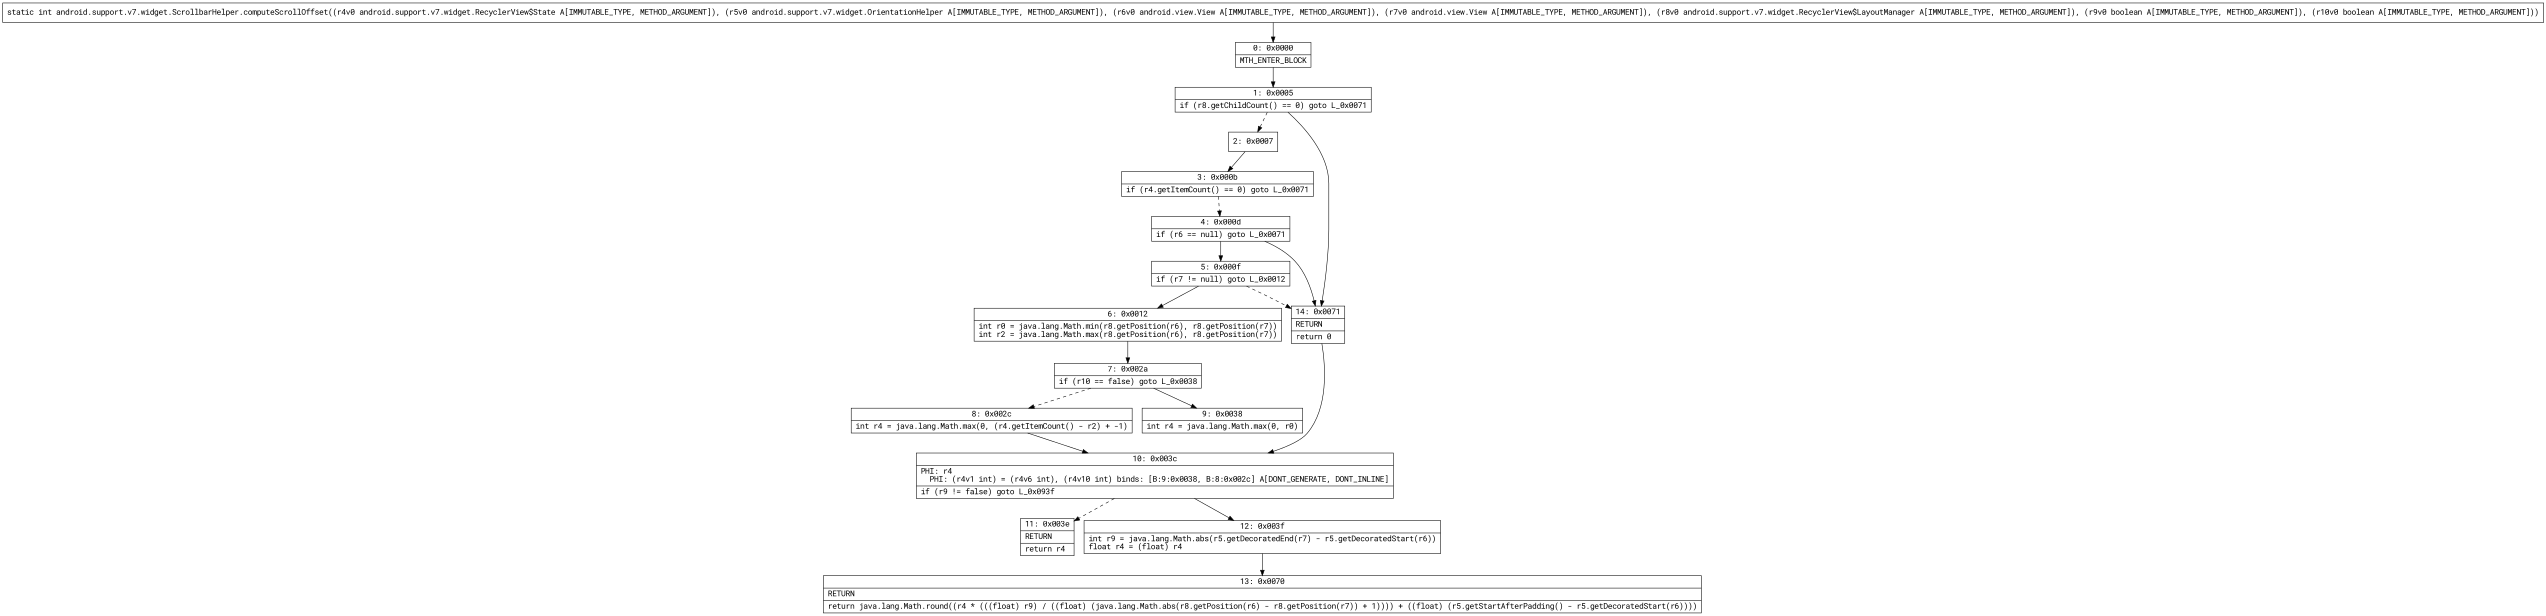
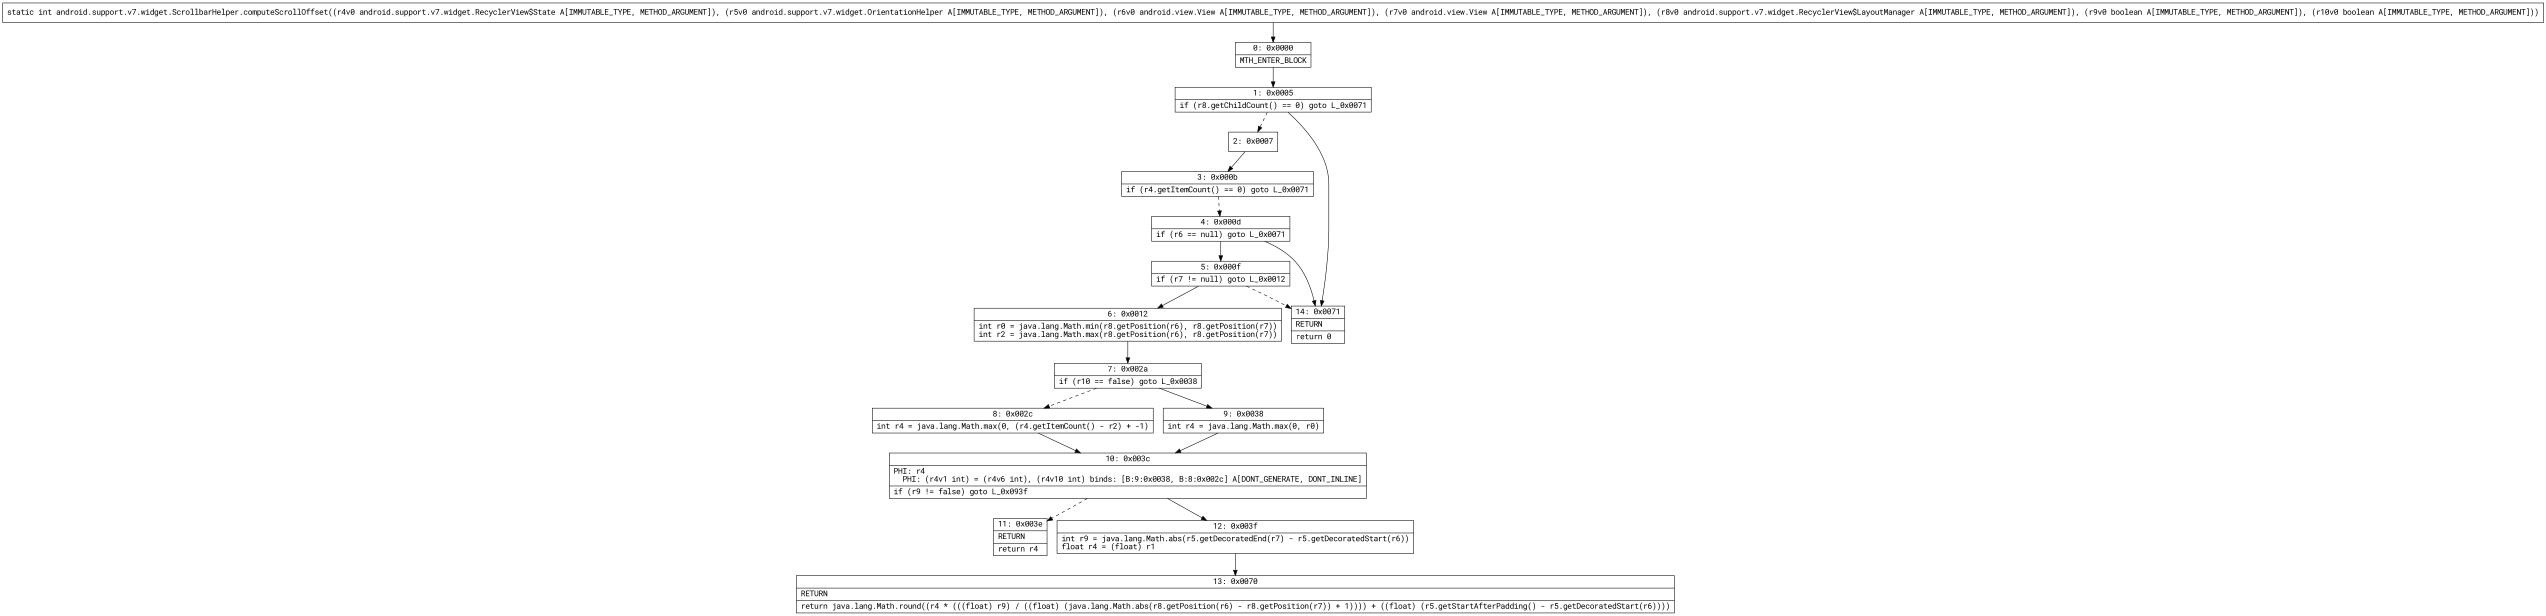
edge "14: 0x0071" -> "10: 0x003c": now "9: 0x0038" -> "10: 0x003c"
node "12: 0x003f": text "float r4 = (float) r4" -> "float r4 = (float) r1"
